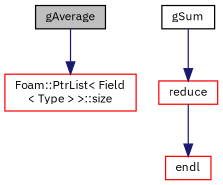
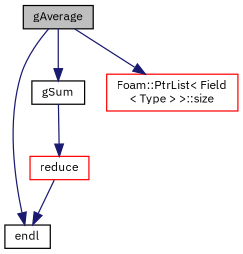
edge "gAverage" -> "gSum": added
edge "gAverage" -> "endl": added
node "endl": color red -> black
